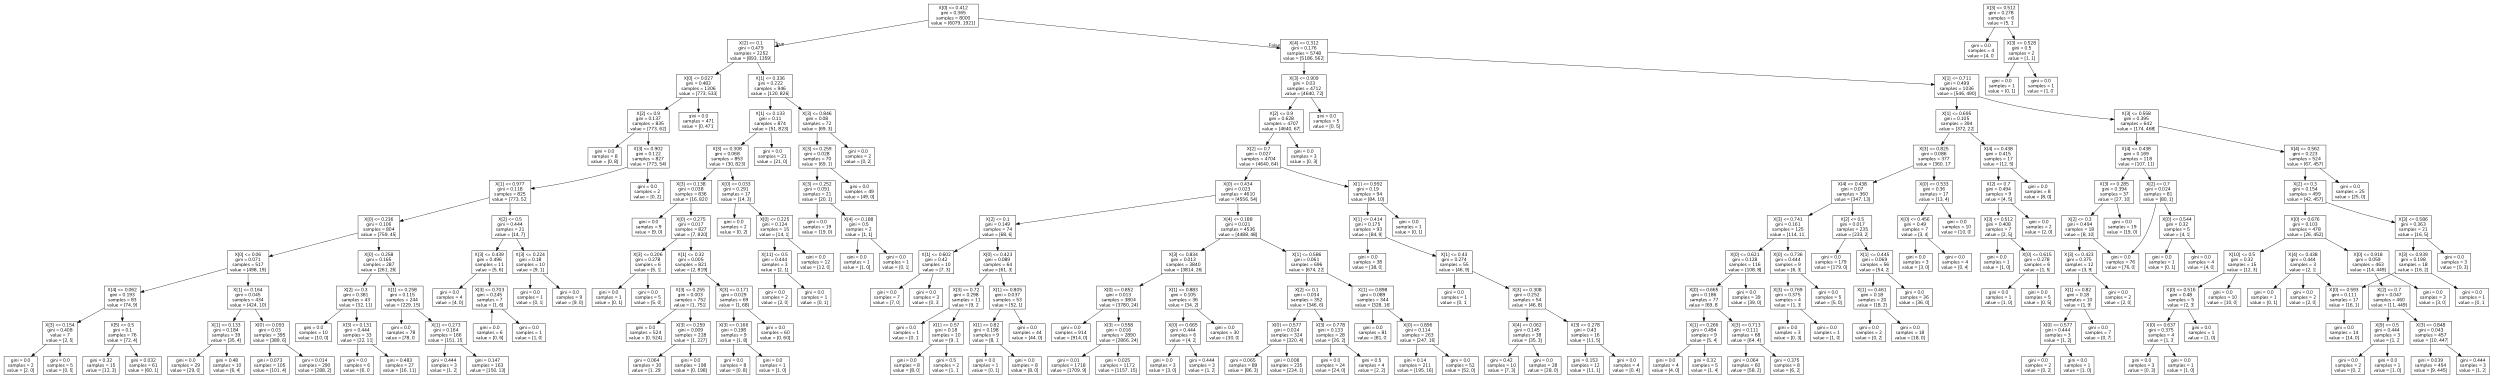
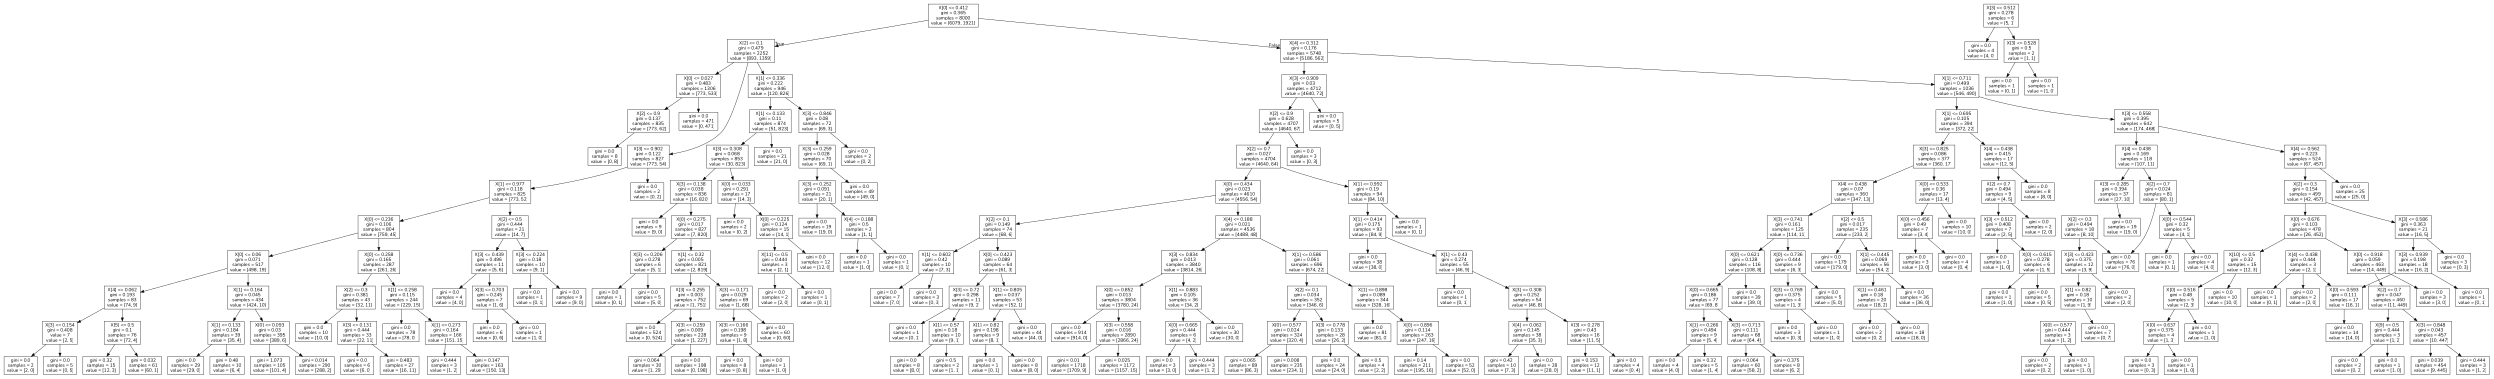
edge "X[2] <= 0.9 gini = 0.137 samples = 835 value = [773, 62]" -> "X[3] <= 0.902 gini = 0.122 samples = 827 value = [773, 54]": now "X[2] <= 0.1 gini = 0.479 samples = 2252 value = [893, 1359]" -> "X[3] <= 0.902 gini = 0.122 samples = 827 value = [773, 54]"
edge "X[3] <= 0.285 gini = 0.394 samples = 37 value = [27, 10]" -> "X[2] <= 0.3 gini = 0.494 samples = 18 value = [8, 10]": removed
edge "X[1] <= 0.82 gini = 0.18 samples = 10 value = [1, 9]" -> "X[0] <= 0.577 gini = 0.444 samples = 3 value = [1, 2]": removed
edge "gini = 0.0 samples = 6 value = [0, 6]" -> "X[3] <= 0.703 gini = 0.245 samples = 7 value = [1, 6]": reversed
node "gini = 0.073 samples = 105 value = [101, 4]": label "gini = 0.073 samples = 105 value = [101, 4]" -> "gini = 1.073 samples = 105 value = [101, 4]"
